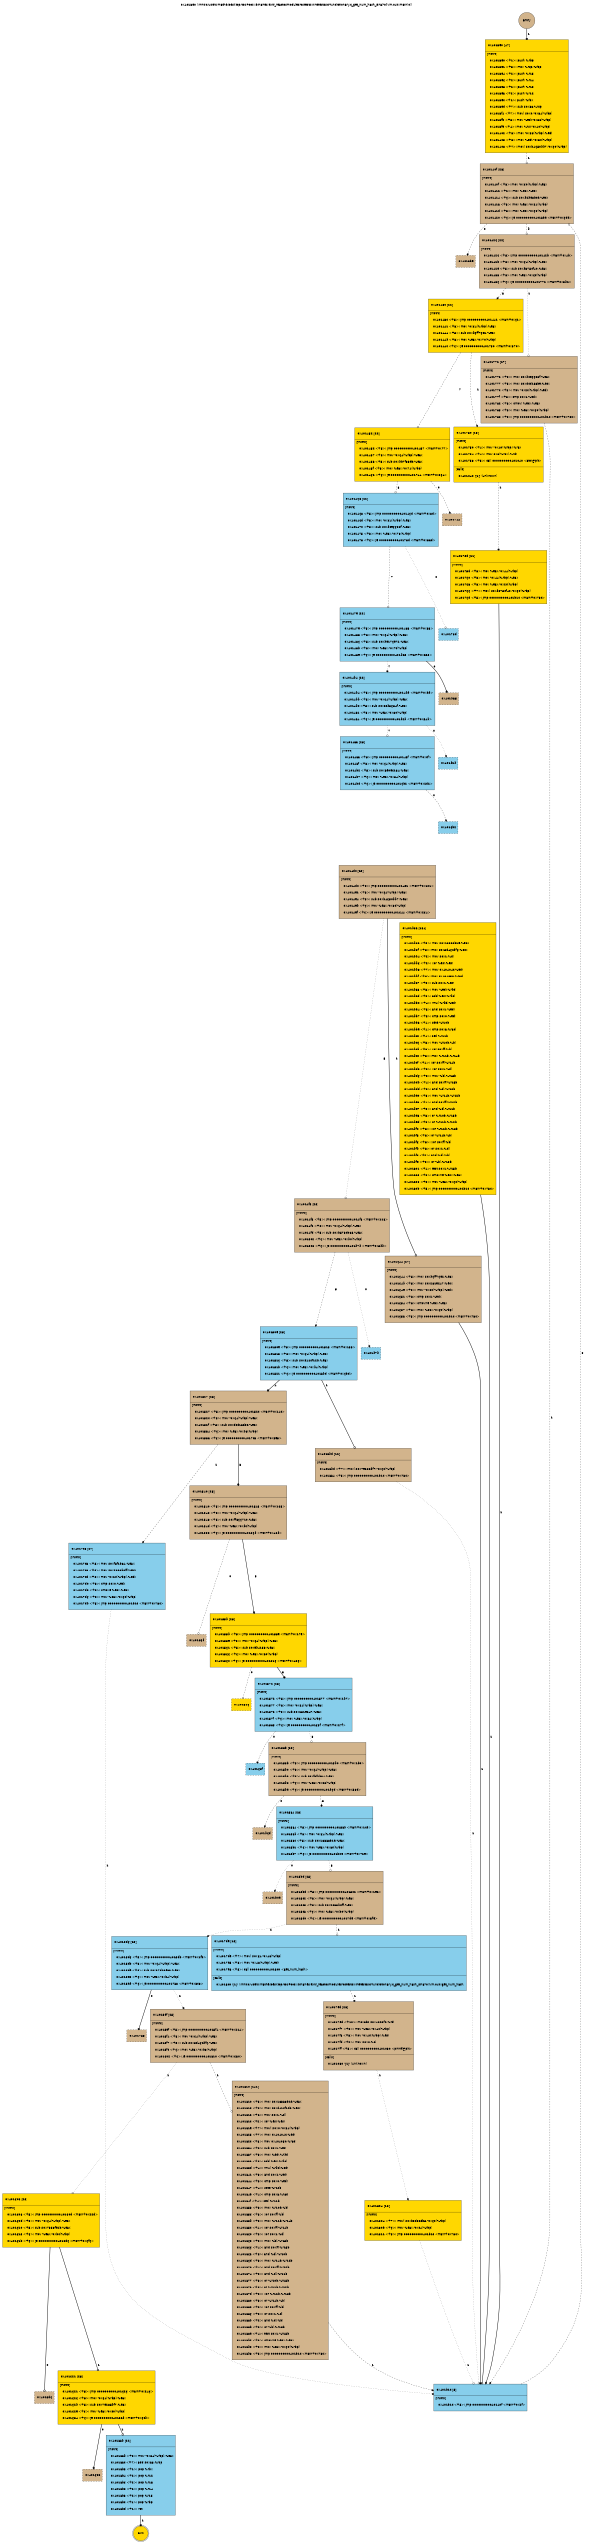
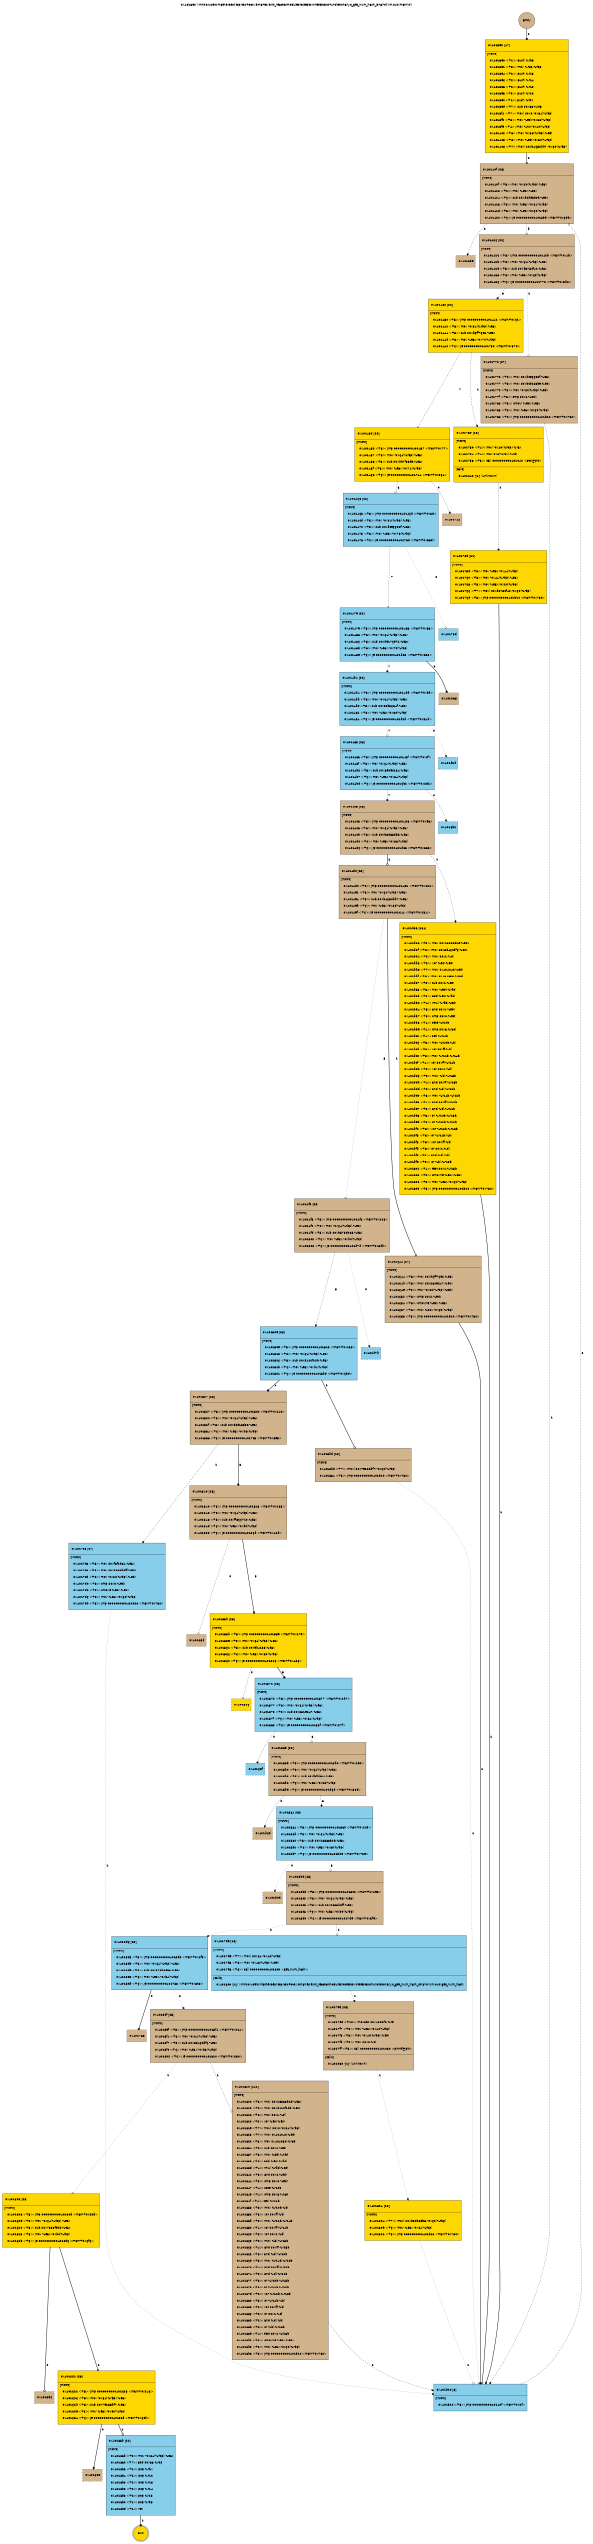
edge "0x4013e0 [47]" -> "0x40140f [23]": style dashed -> bold
node "0x4014c3 [25]": added
